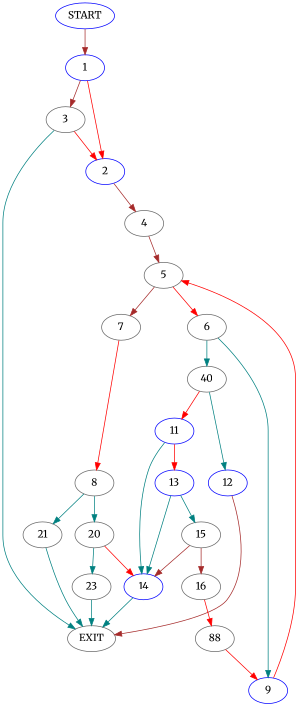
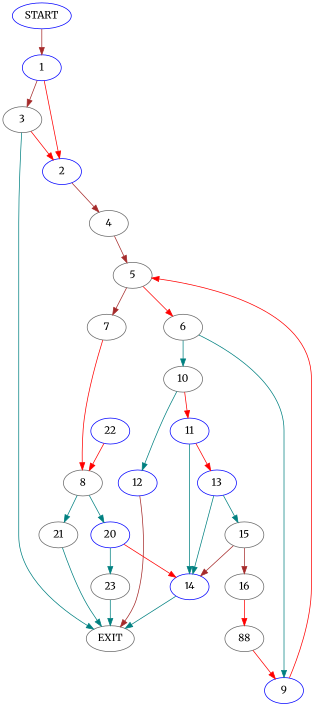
node "40": label "40" -> "10"
node "22": added
node "20": color gray40 -> blue
